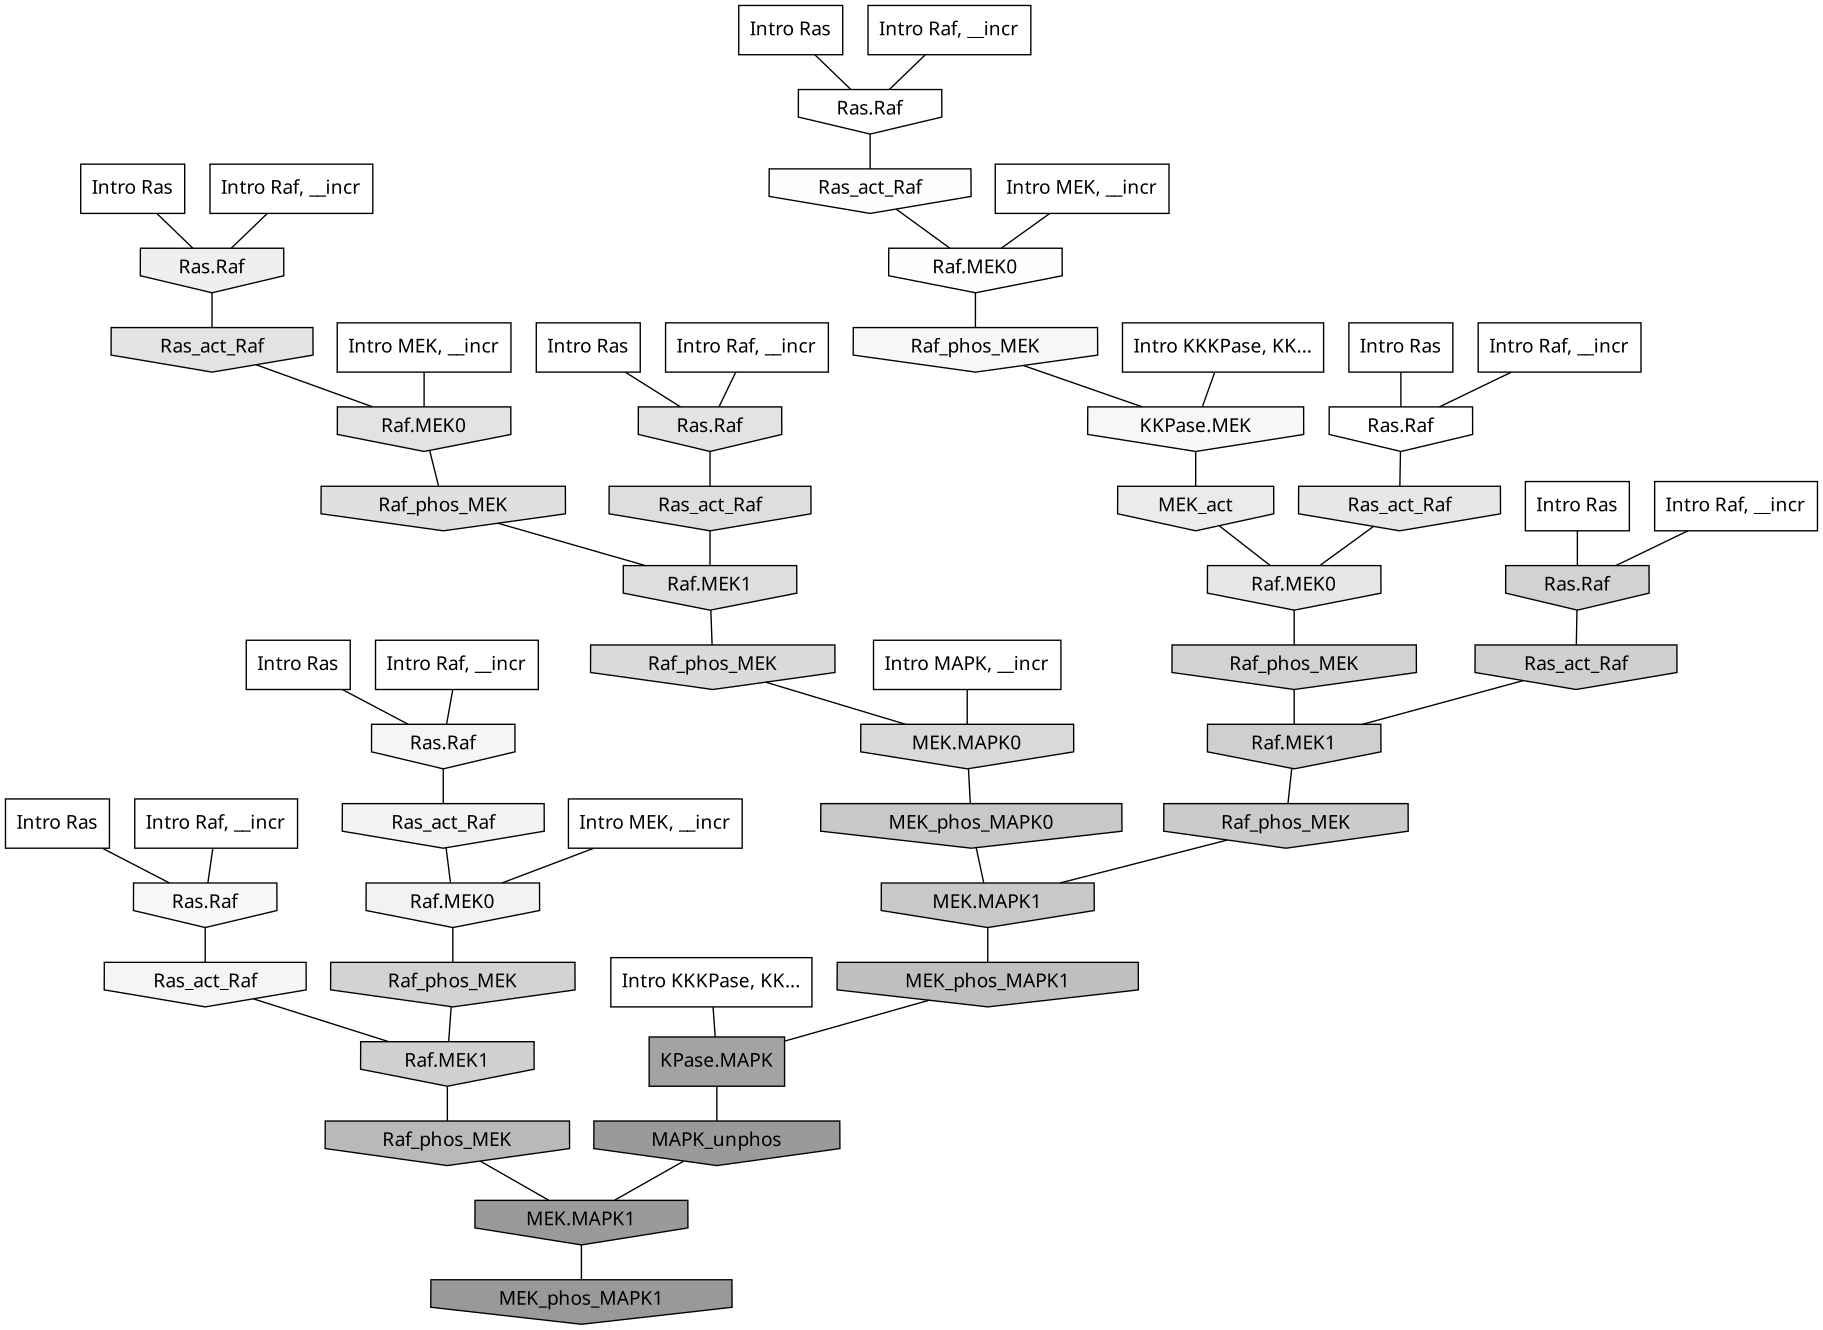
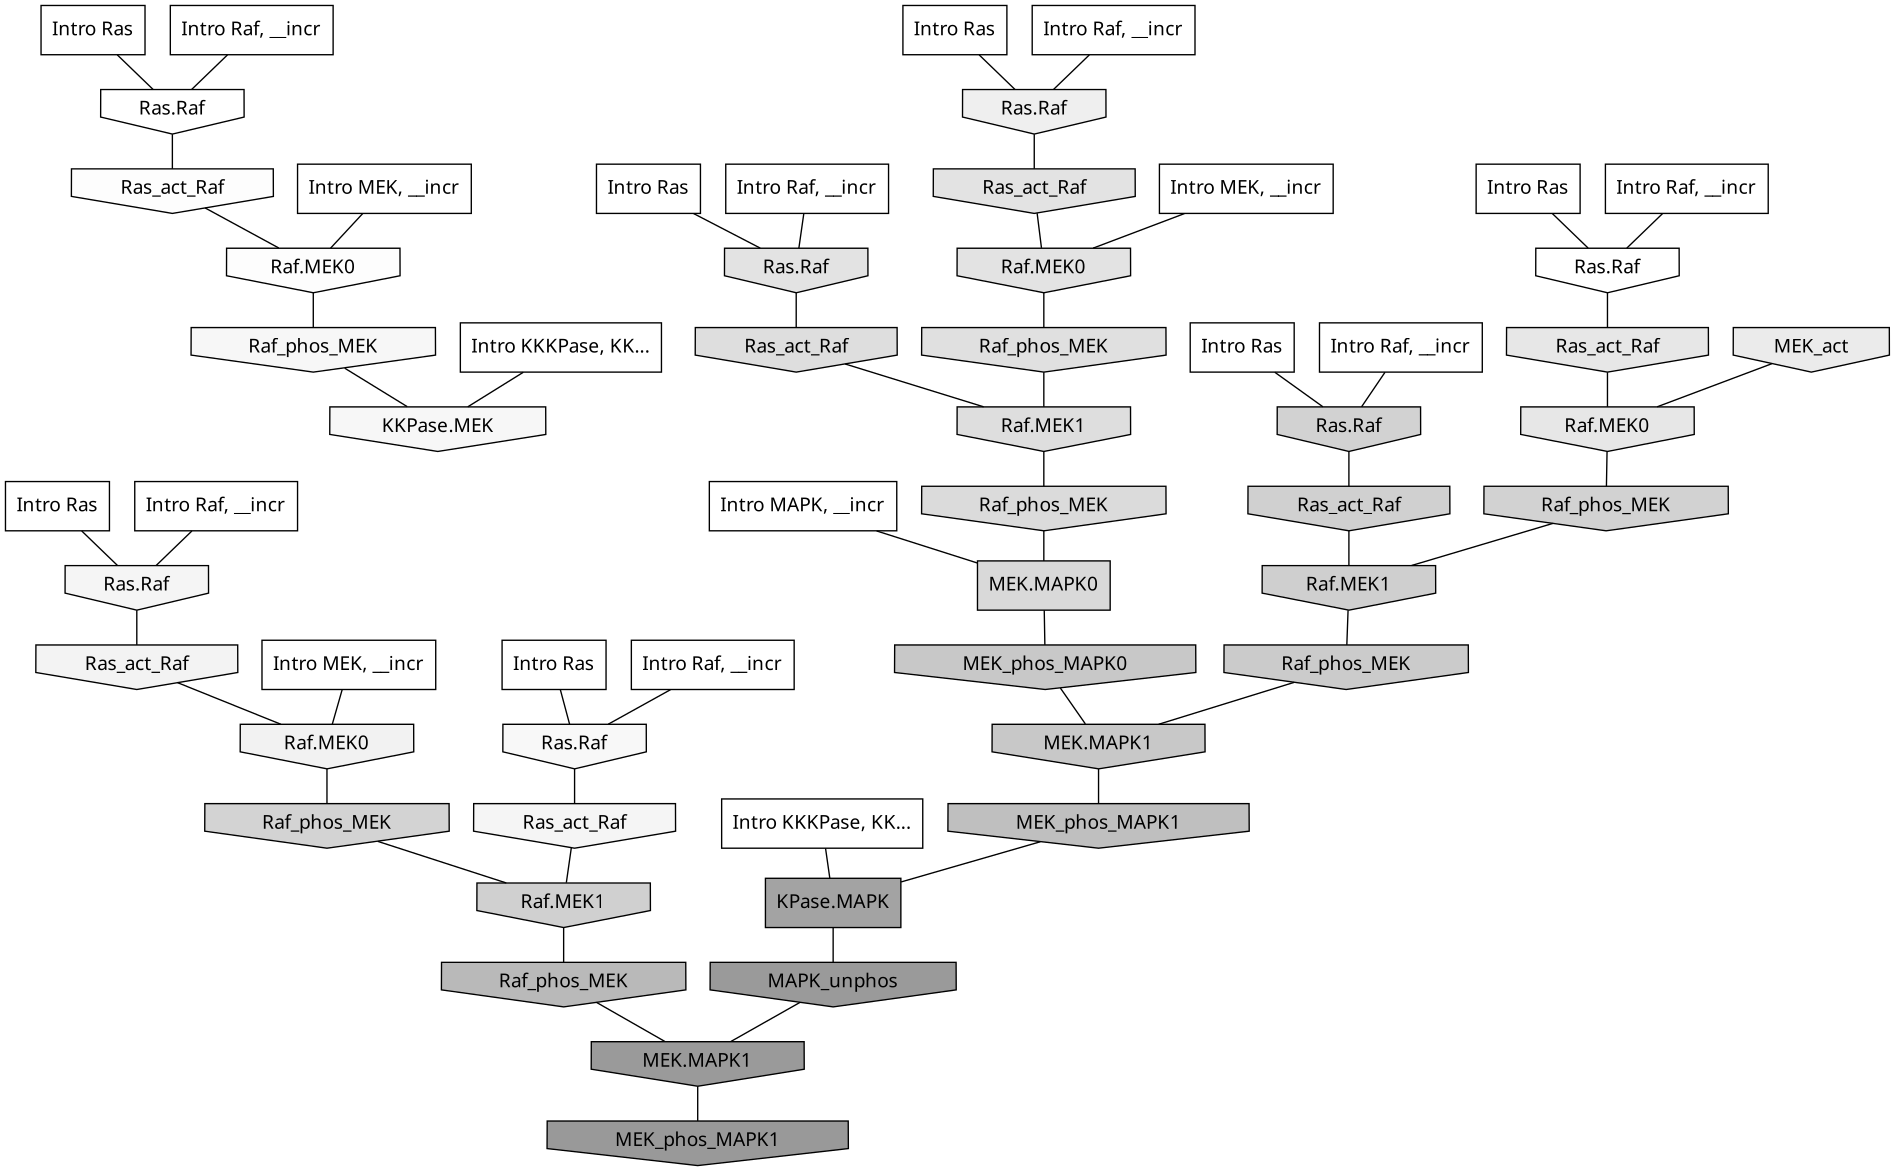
edge "KKPase.MEK" -- "MEK_act": removed
node "MEK.MAPK0": shape invhouse -> box
